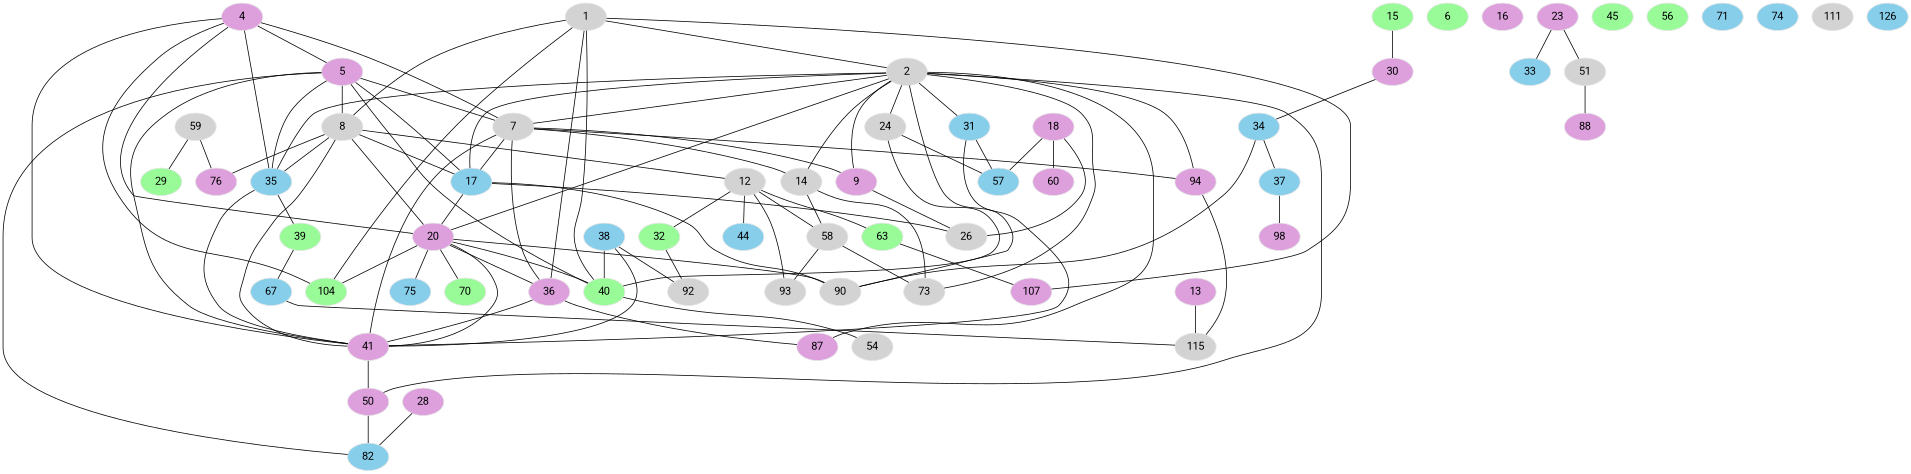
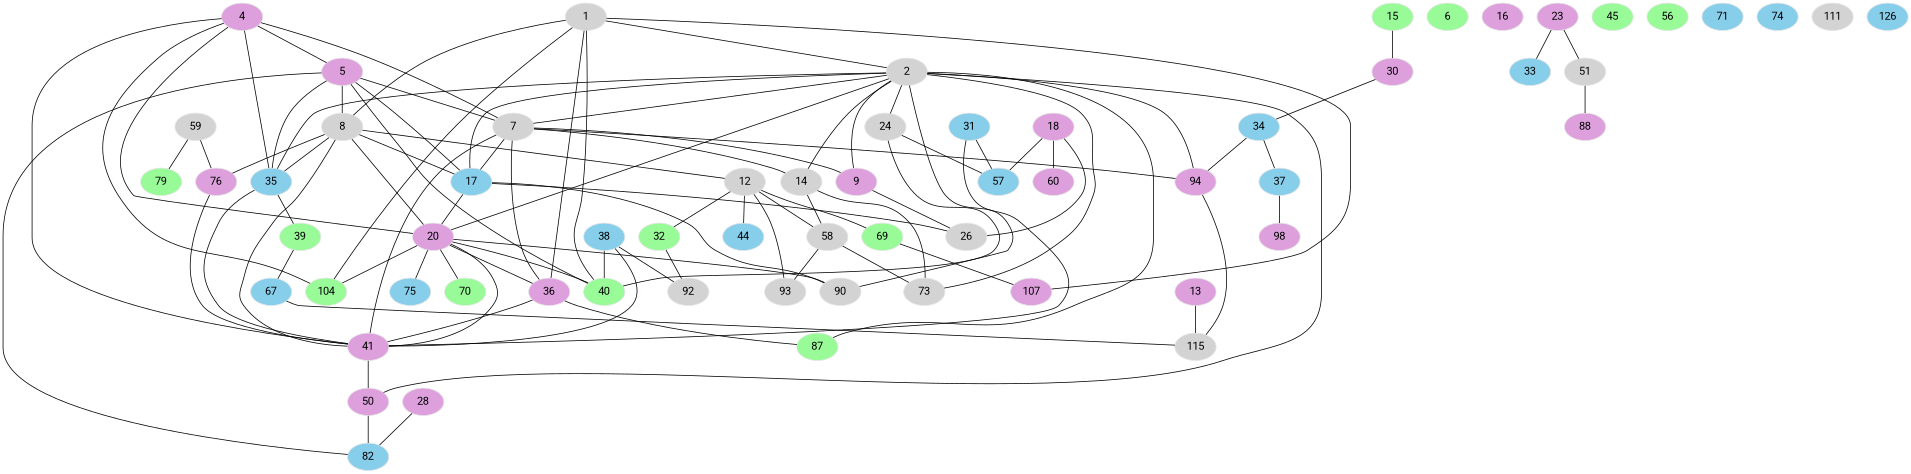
edge "2" -- "31": removed
node "29": label "29" -> "79"
edge "5" -- "41": now "76" -- "41"
node "63": label "63" -> "69"
edge "34" -- "90": now "34" -- "94"
node "87": fillcolor plum -> palegreen
node "54": removed
